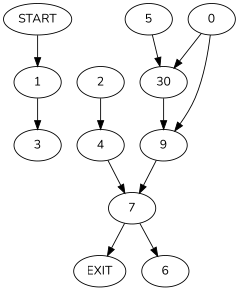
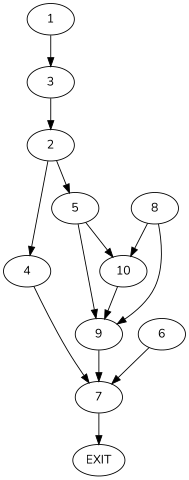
node "START": removed
node "0": label "0" -> "8"
node "30": label "30" -> "10"
edge "3" -> "2": added
edge "2" -> "5": added
edge "7" -> "6": reversed
edge "5" -> "9": added
